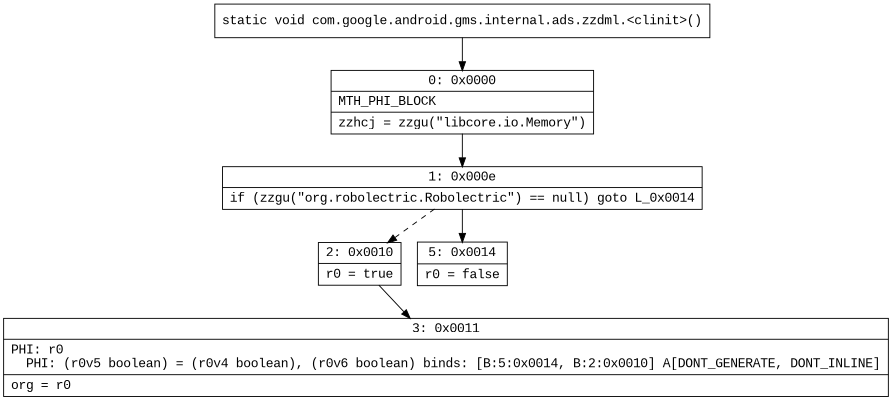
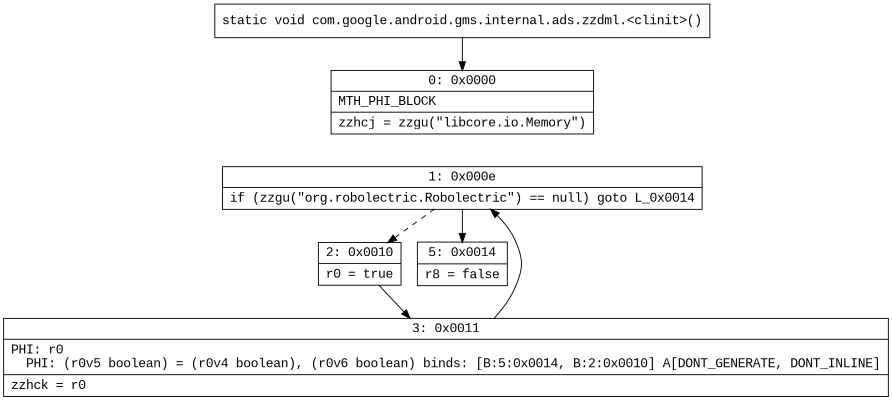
edge "0: 0x0000" -> "1: 0x000e": now "3: 0x0011" -> "1: 0x000e"
node "5: 0x0014": text "r0 = false" -> "r8 = false"
node "3: 0x0011": text "org = r0" -> "zzhck = r0"
